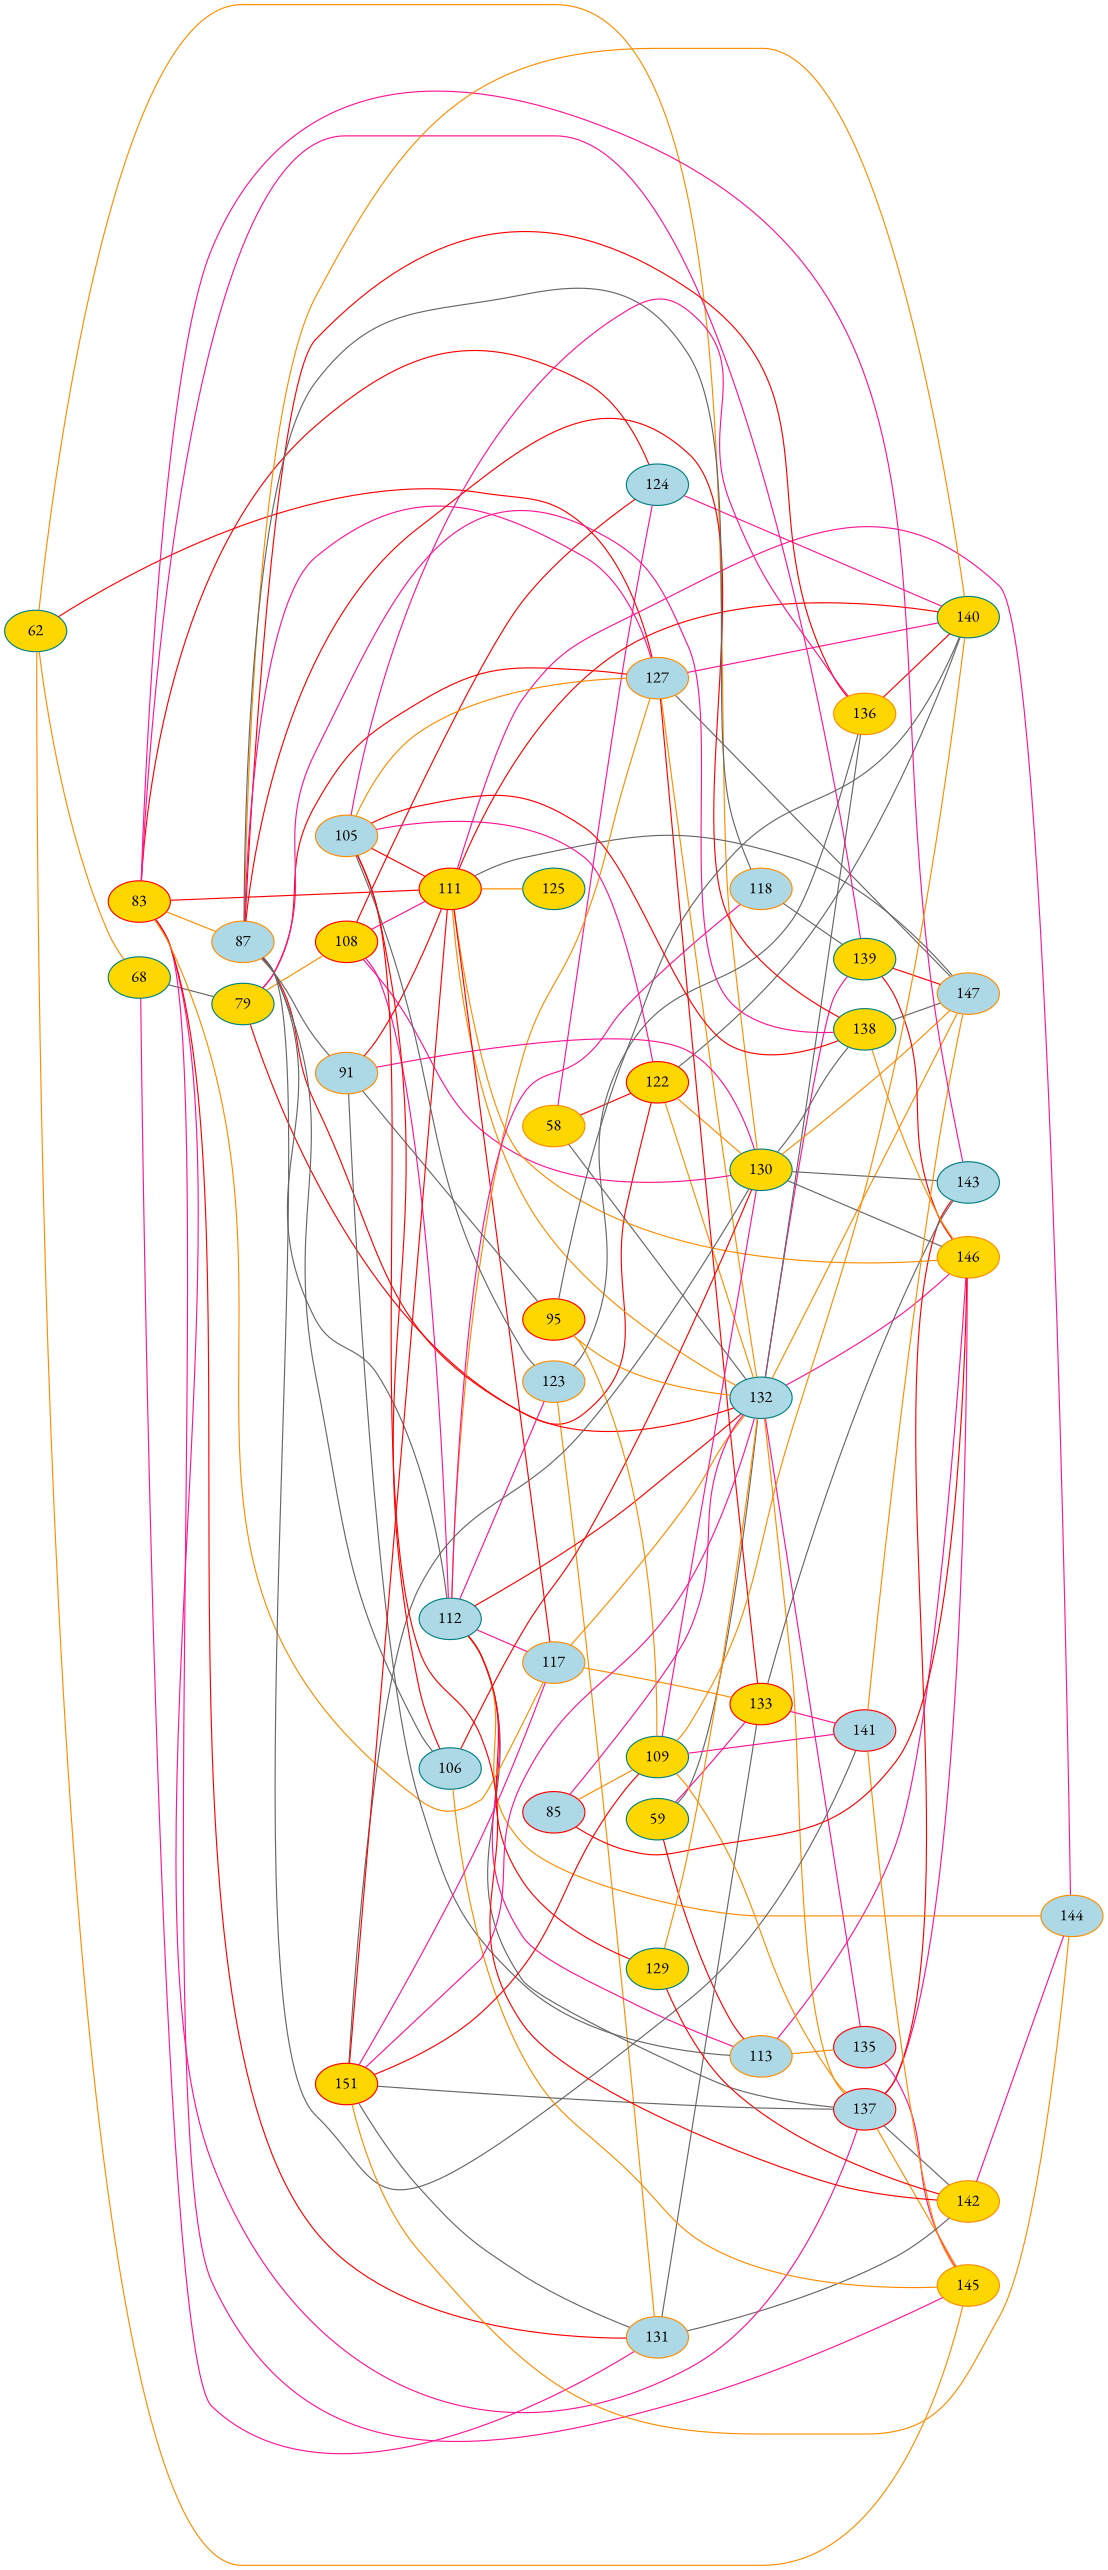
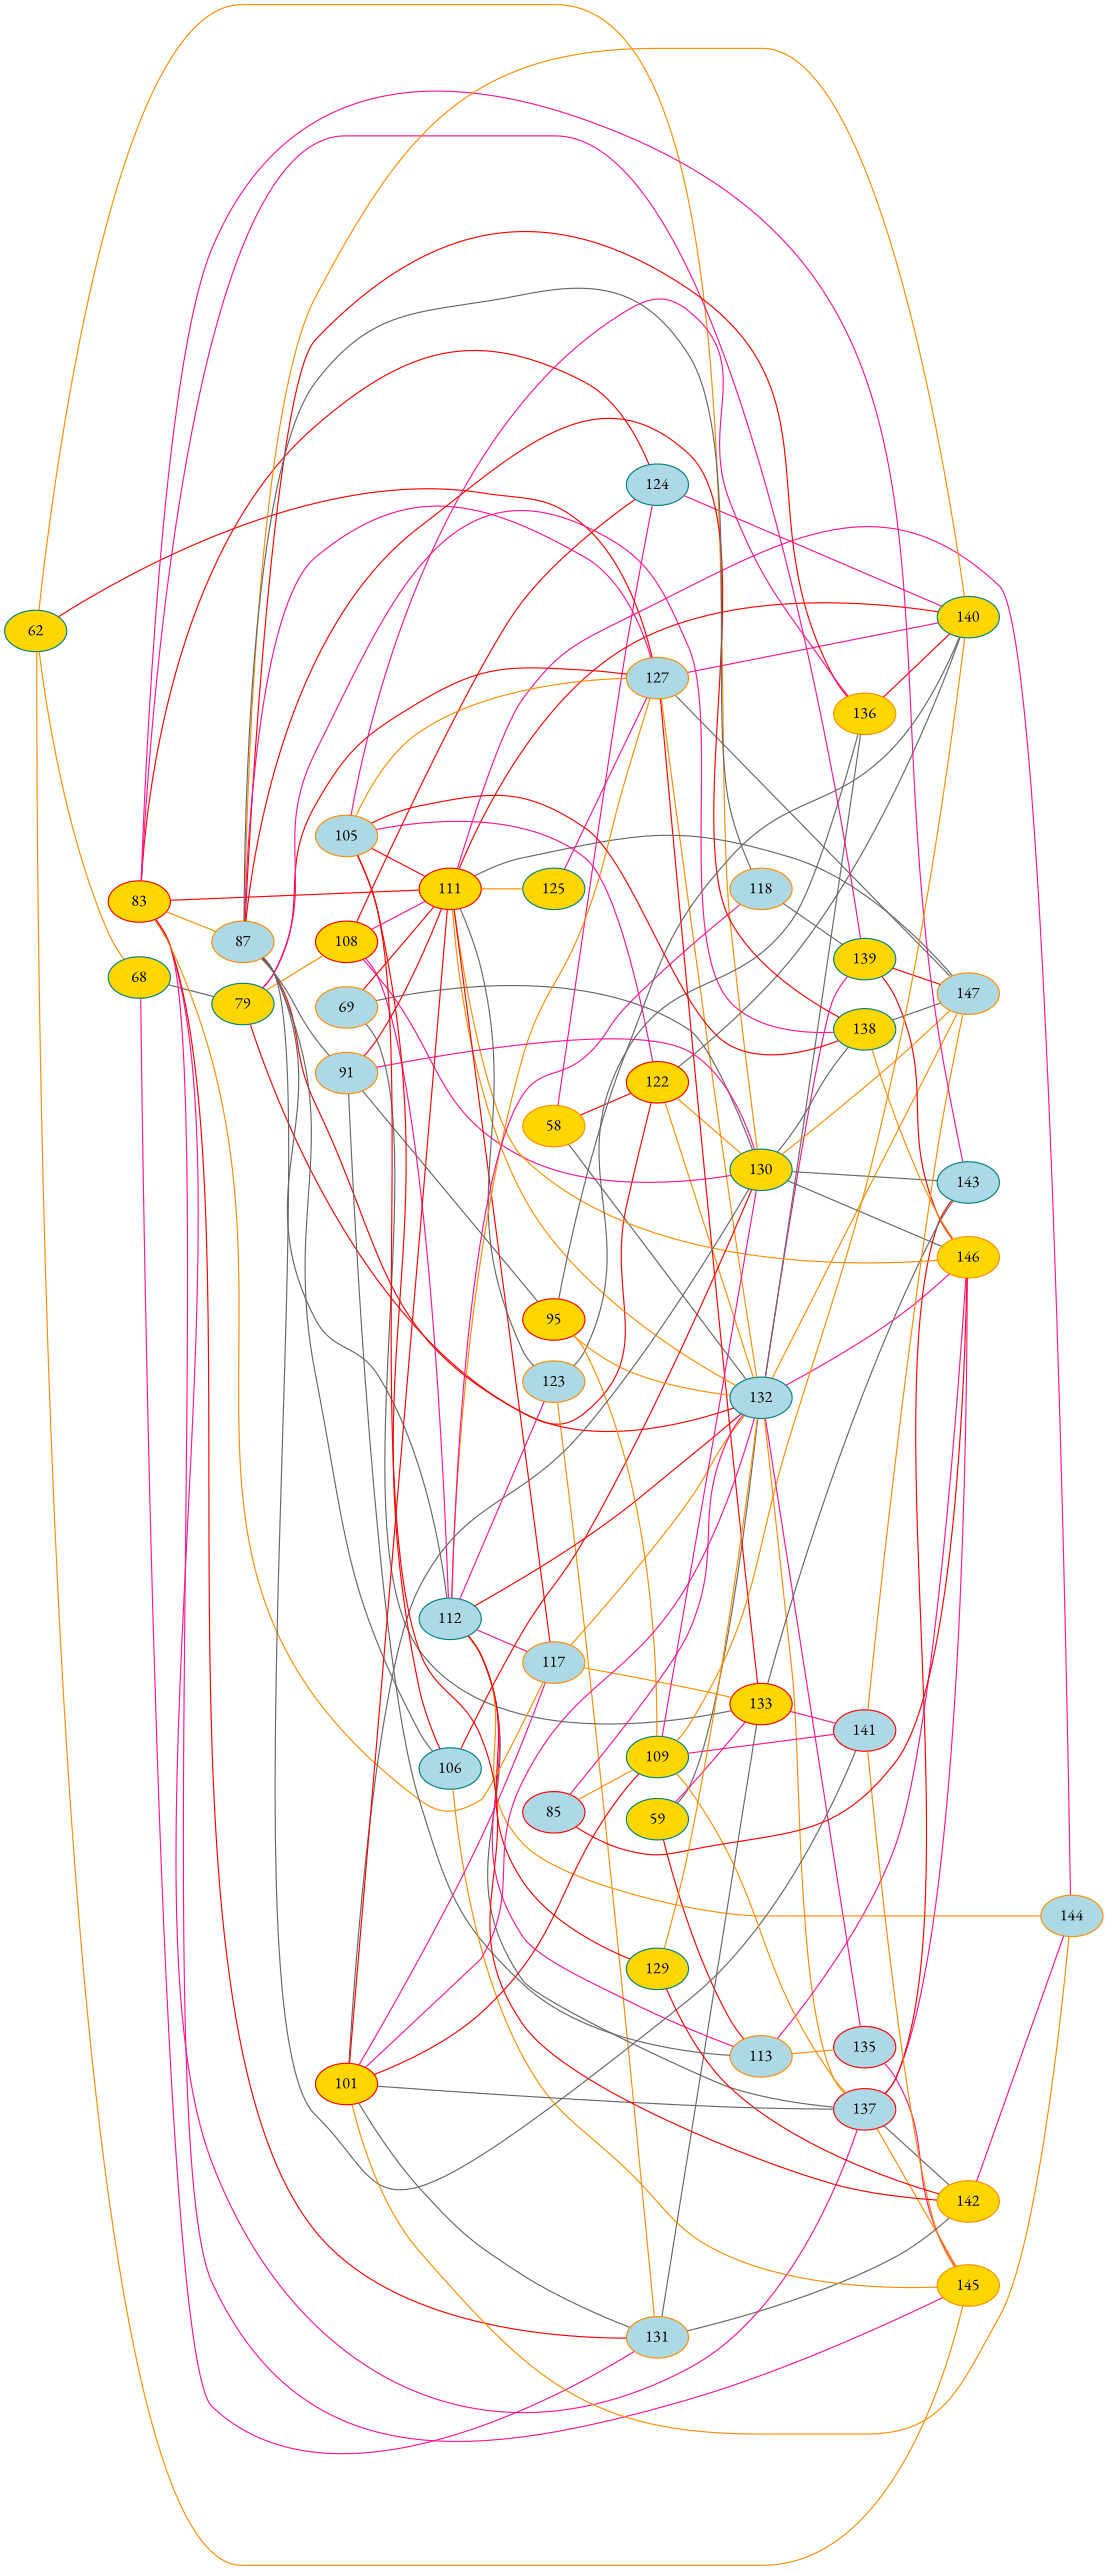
edge "127" -- "125": added
node "69": added
edge "105" -- "123": now "111" -- "123"
node "151": label "151" -> "101"
